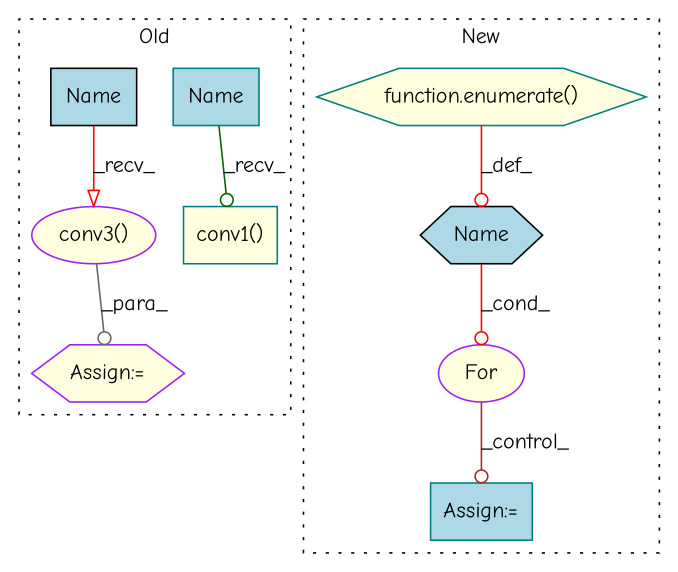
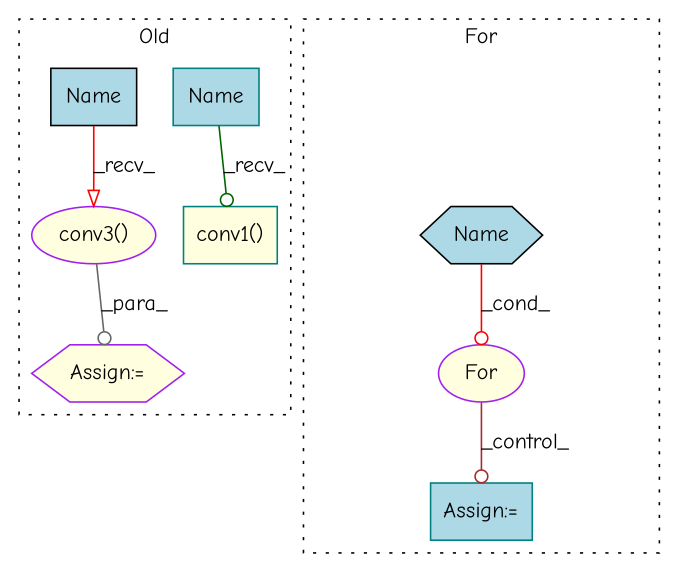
cluster "New": label "New" -> "For"
node "function.enumerate()": removed
